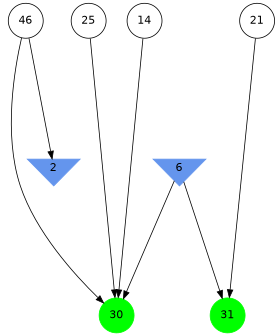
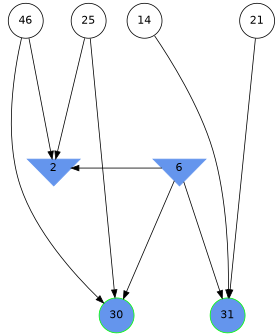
edge "25" -> "2": added
edge "14" -> "30": now "14" -> "31"
edge "6" -> "2": added
node "30": fillcolor green -> cornflowerblue
node "31": fillcolor green -> cornflowerblue
